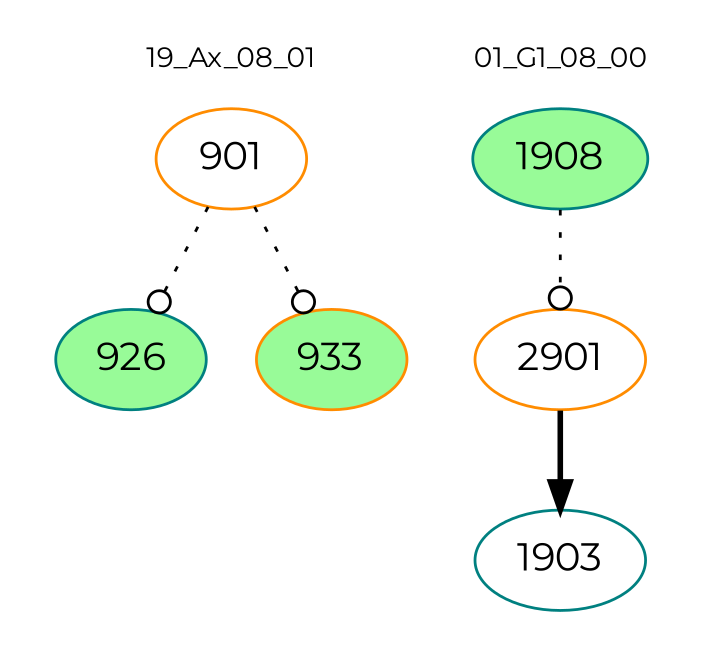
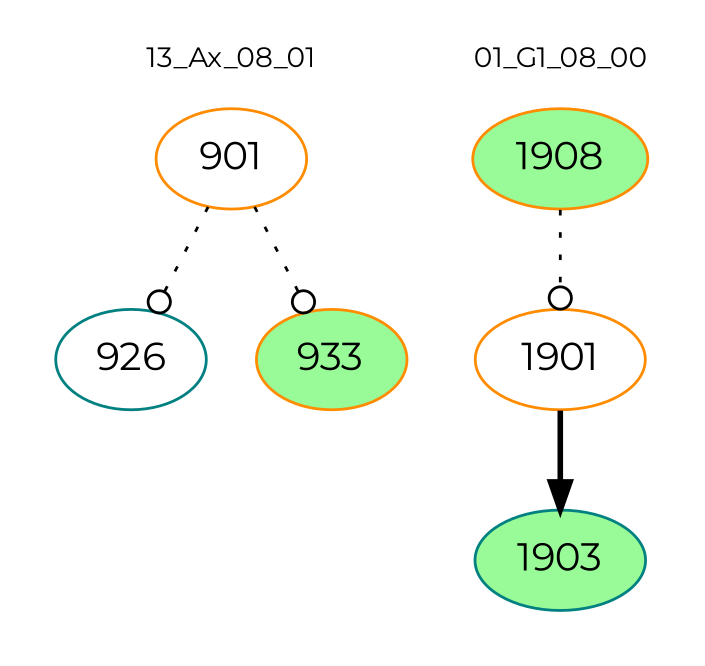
cluster "19_Ax_08_01": label "19_Ax_08_01" -> "13_Ax_08_01"
node "1908": color teal -> darkorange
node "926": fillcolor palegreen -> white
node "2901": label "2901" -> "1901"
node "1903": fillcolor white -> palegreen
